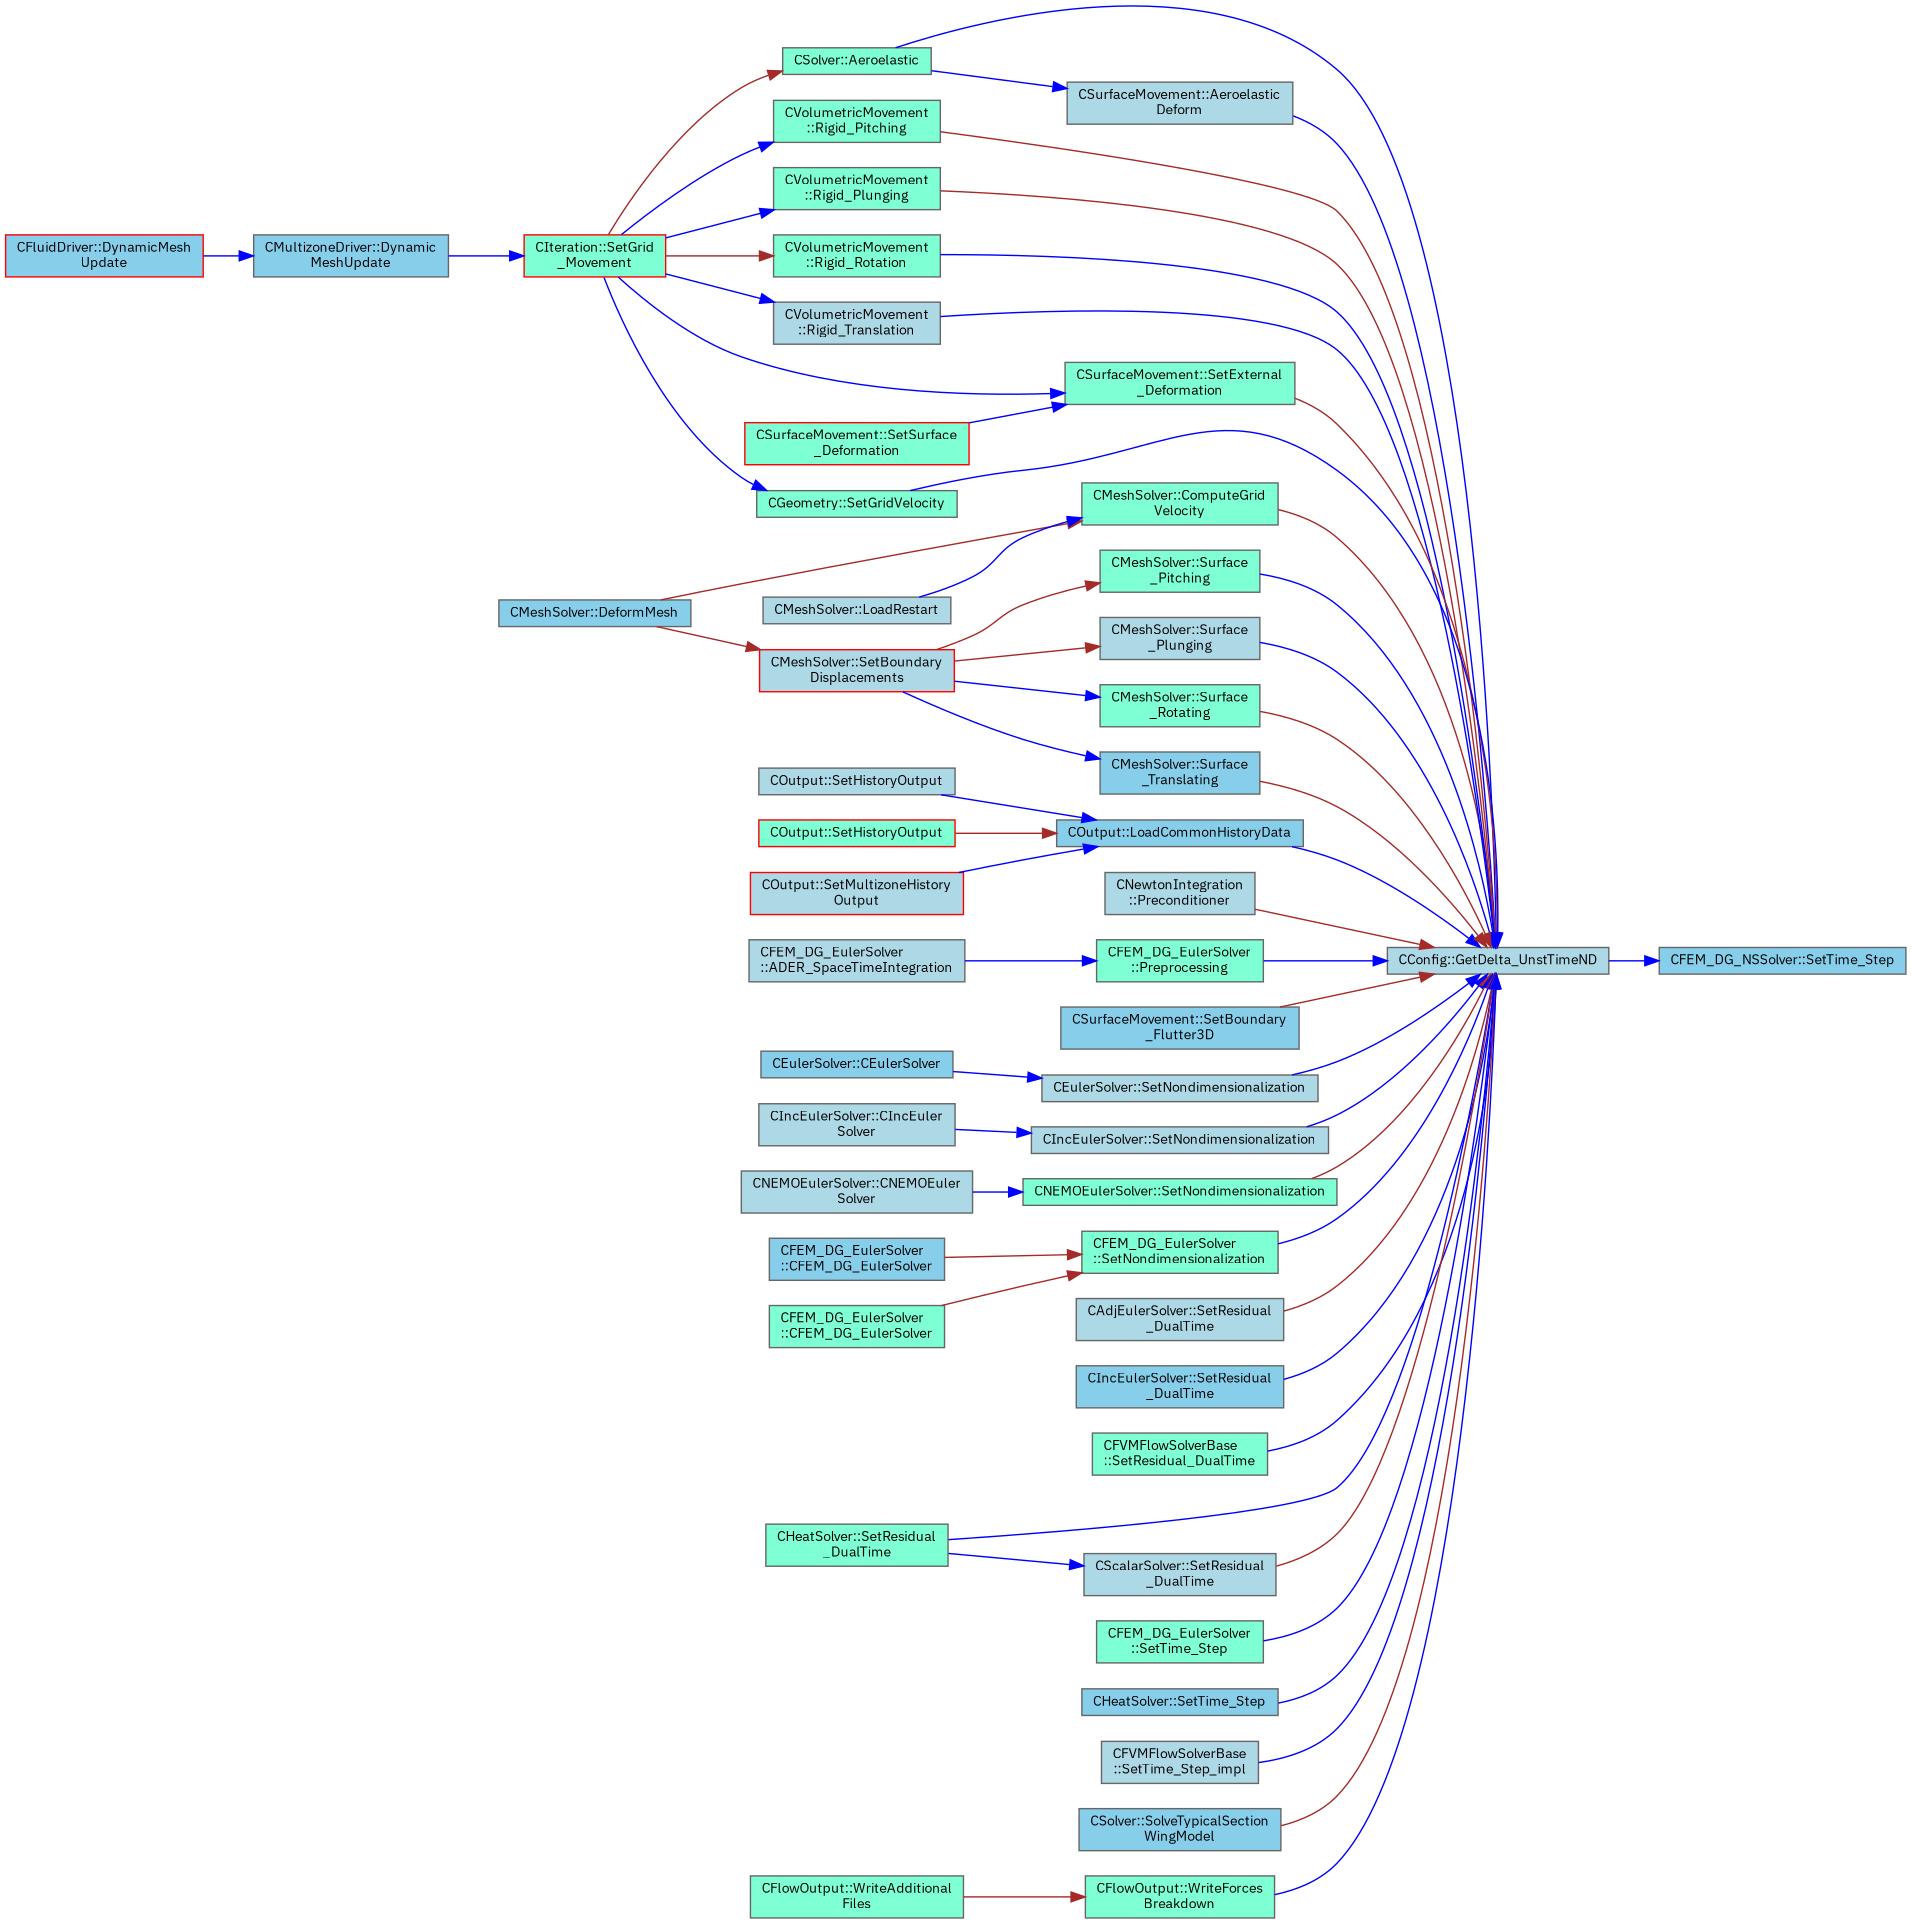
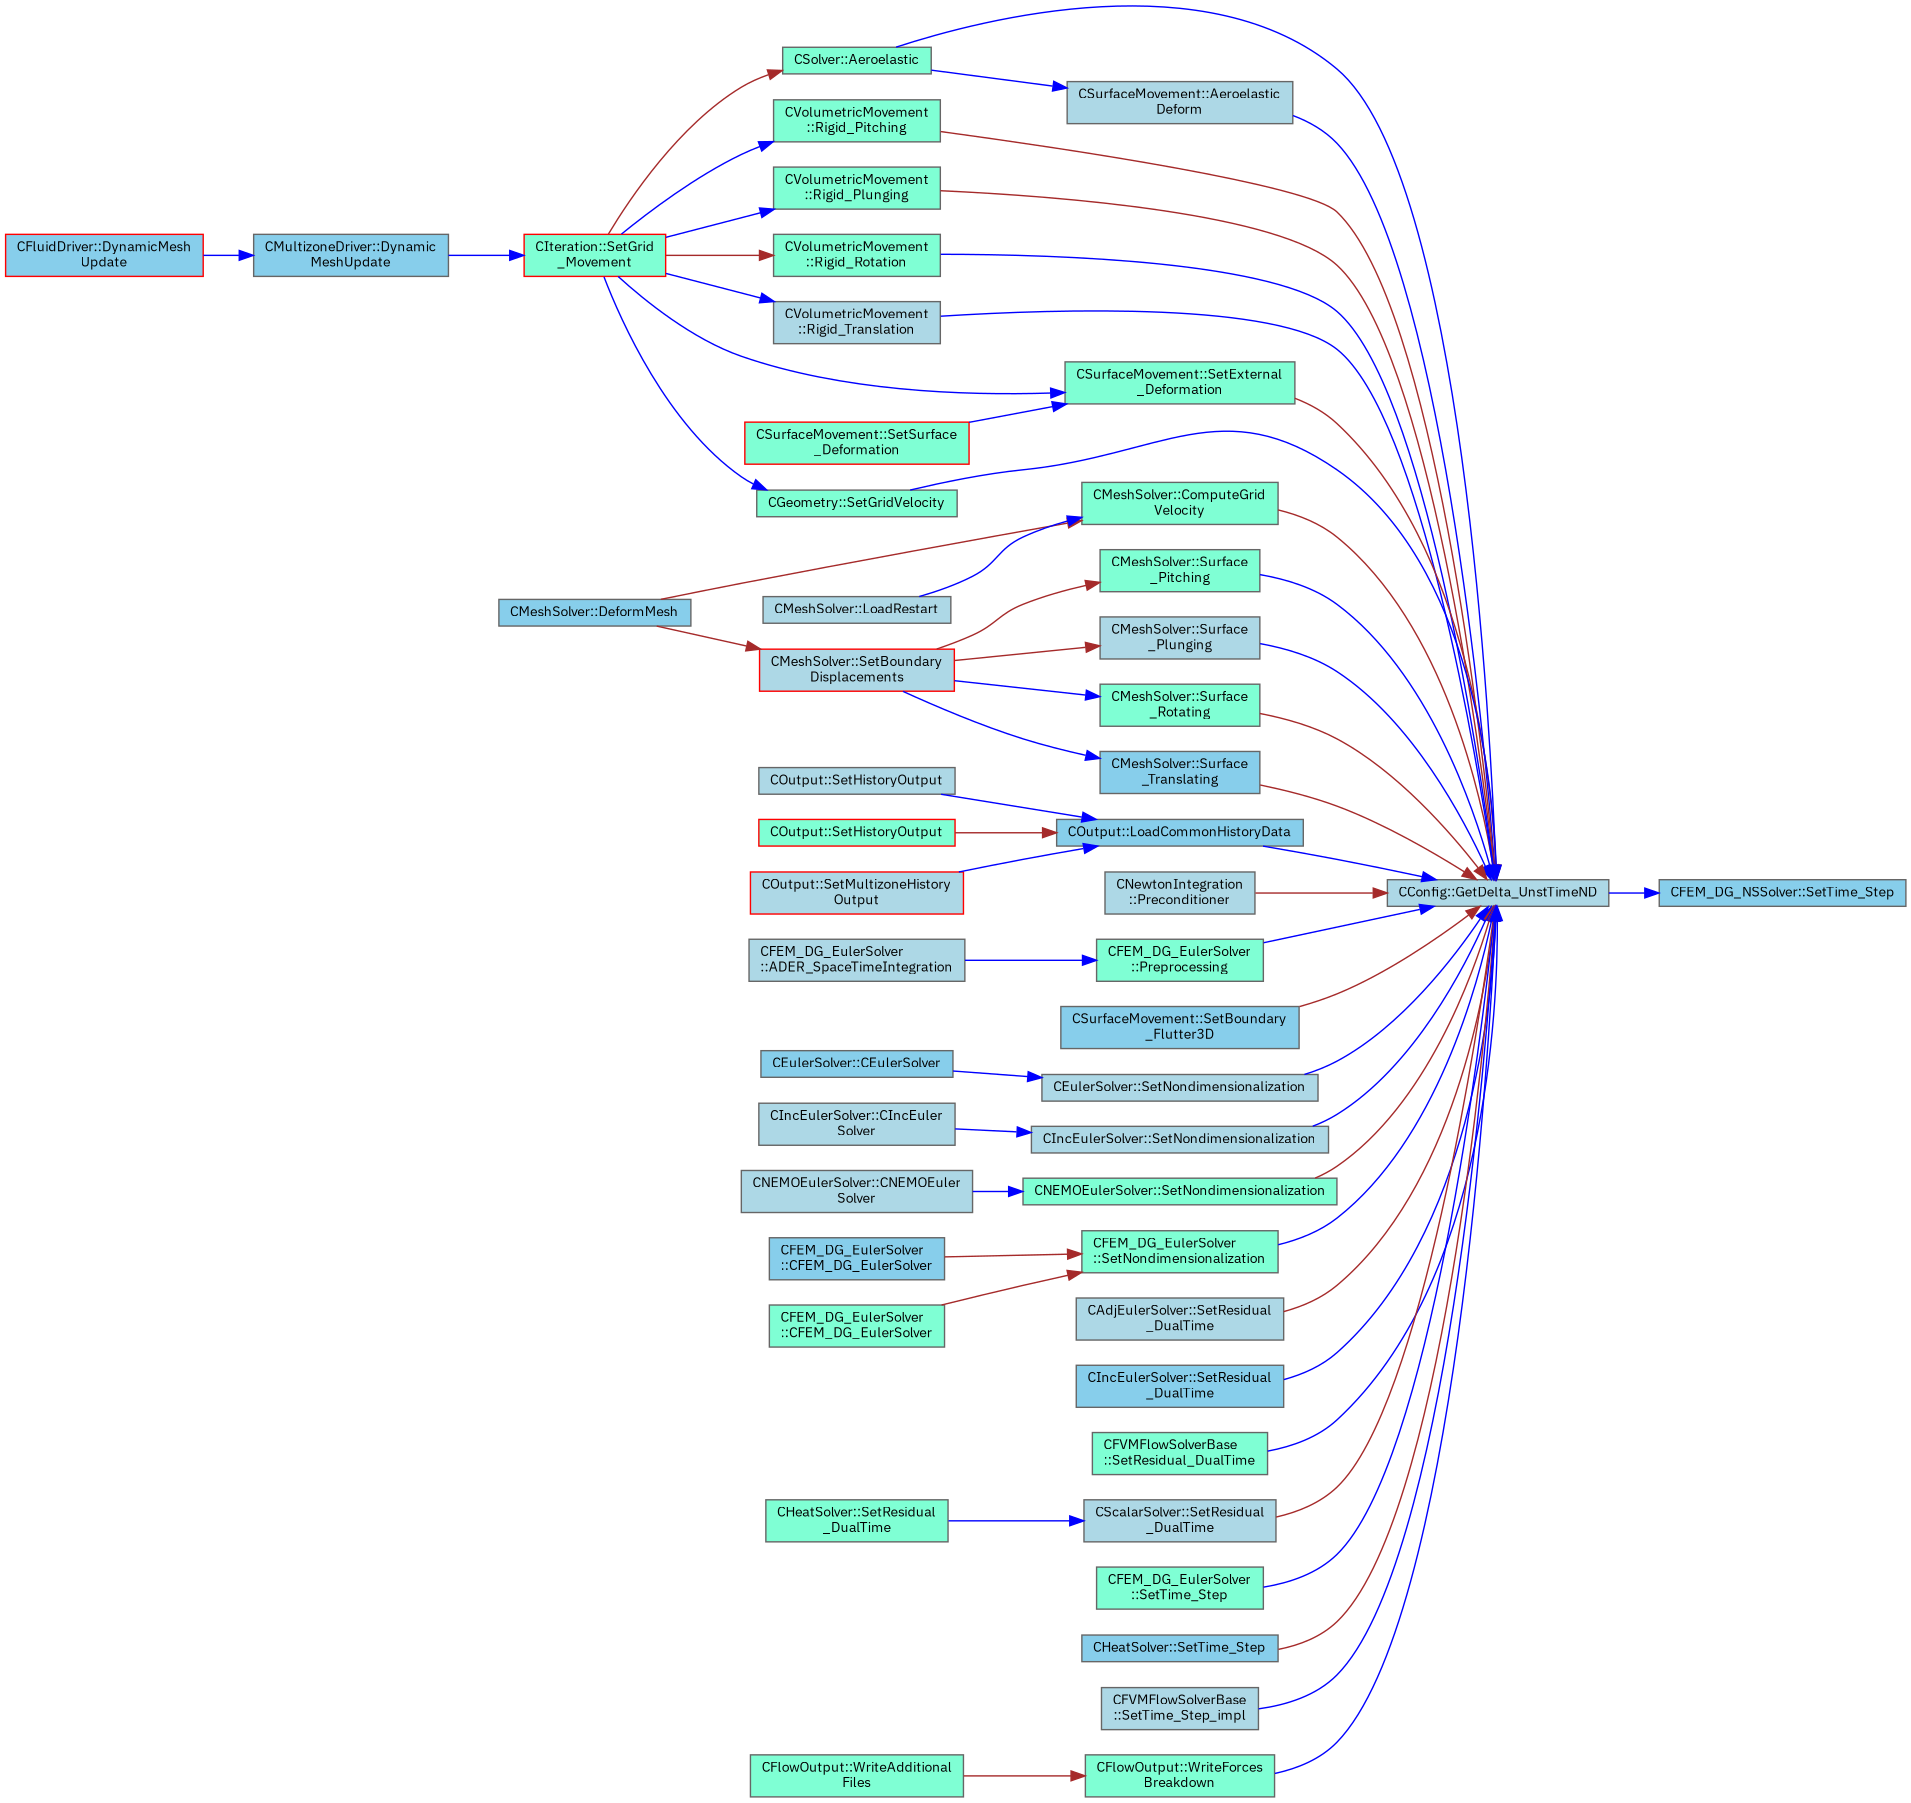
edge "CHeatSolver::SetResidual _DualTime" -> "CConfig::GetDelta_UnstTimeND": removed
edge "CHeatSolver::SetTime_Step" -> "CConfig::GetDelta_UnstTimeND": color blue -> brown
node "CSolver::SolveTypicalSection WingModel": removed
